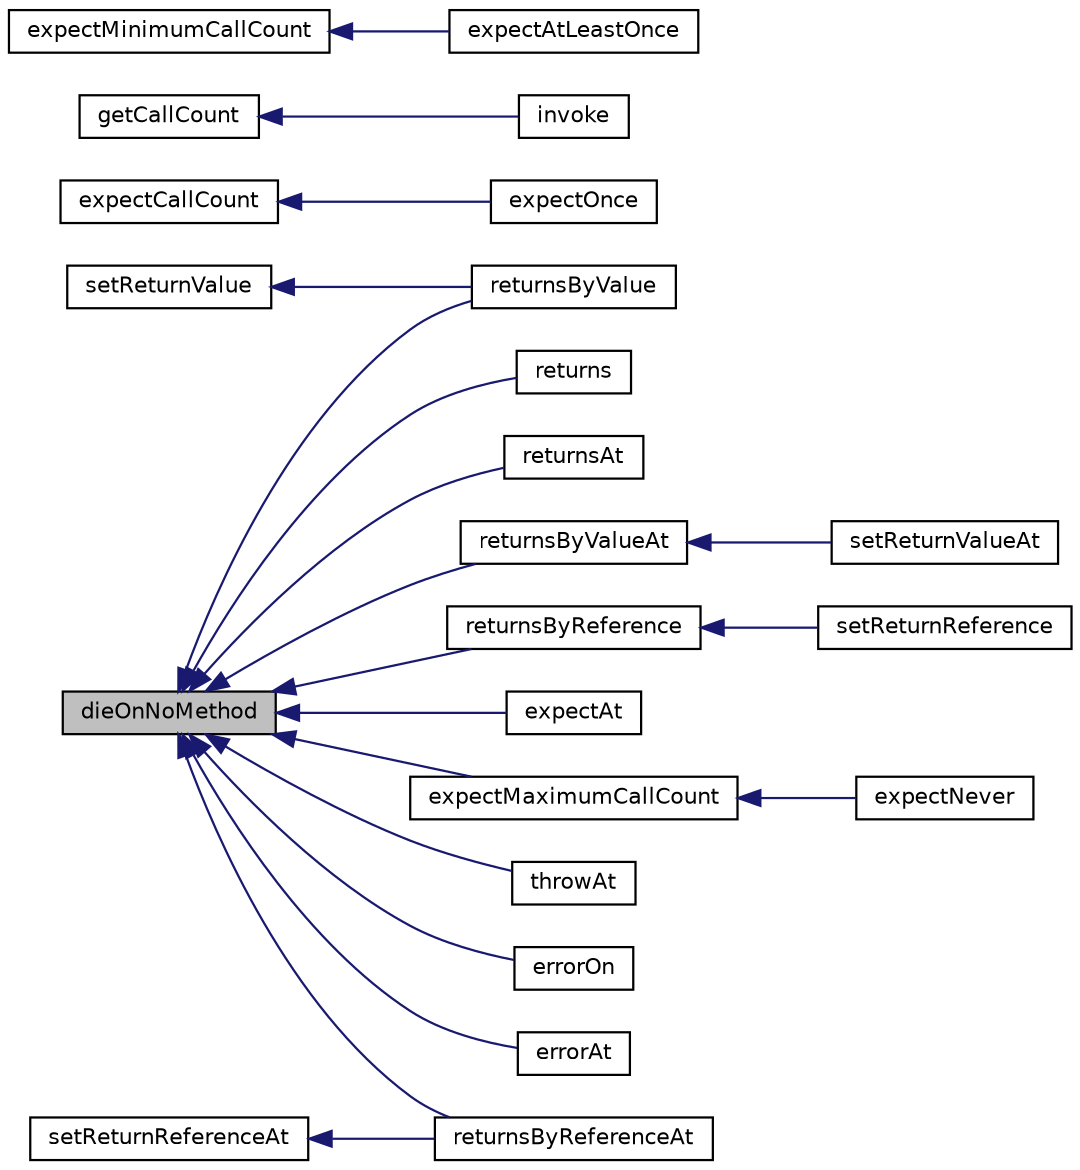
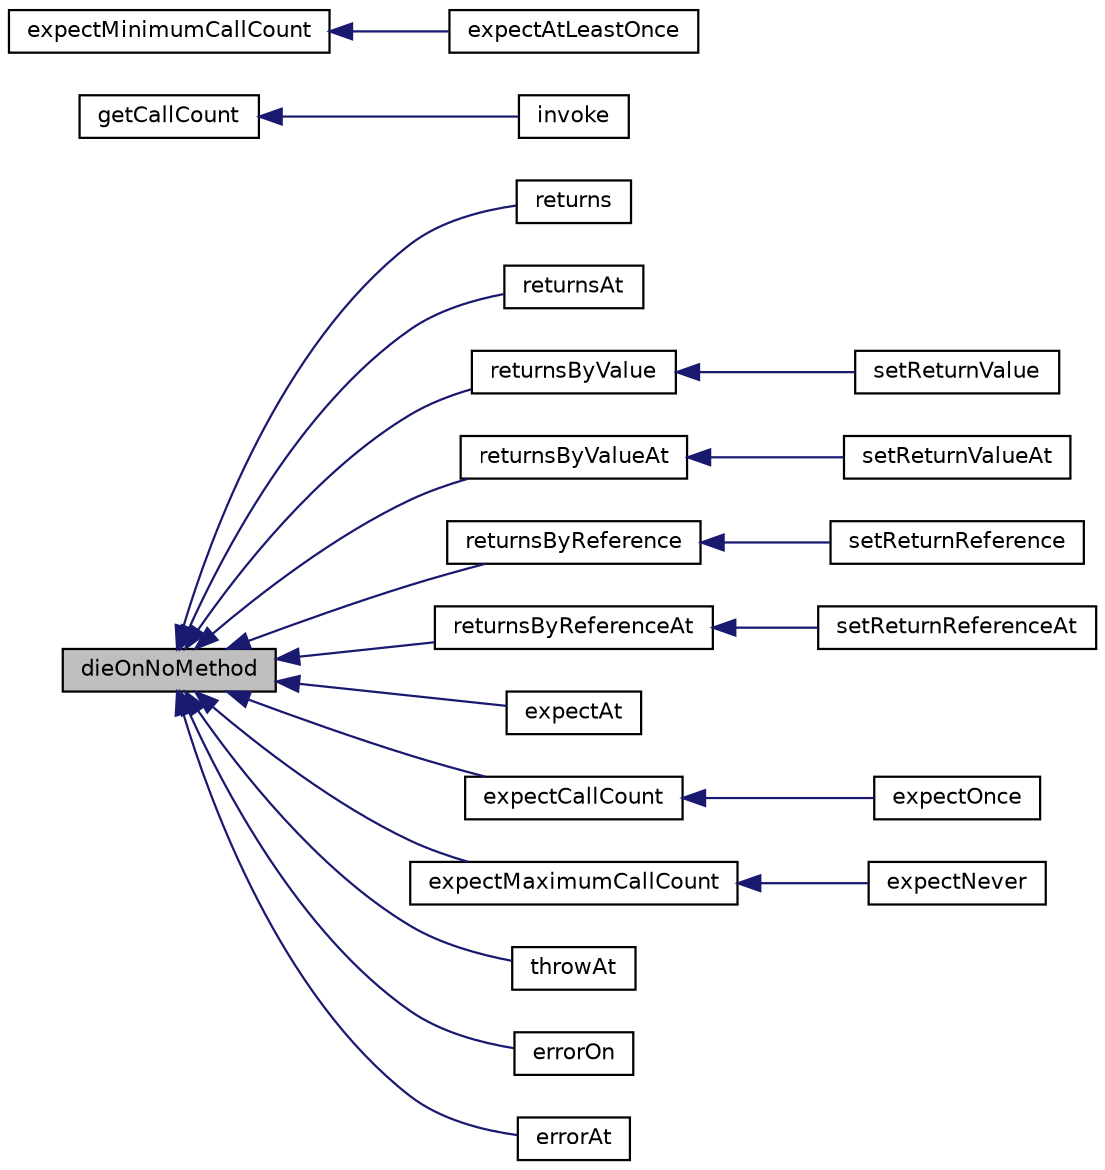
edge "returnsByValue" -> "setReturnValue": reversed
edge "expectCallCount" -> "dieOnNoMethod": added
edge "returnsByReferenceAt" -> "setReturnReferenceAt": reversed
